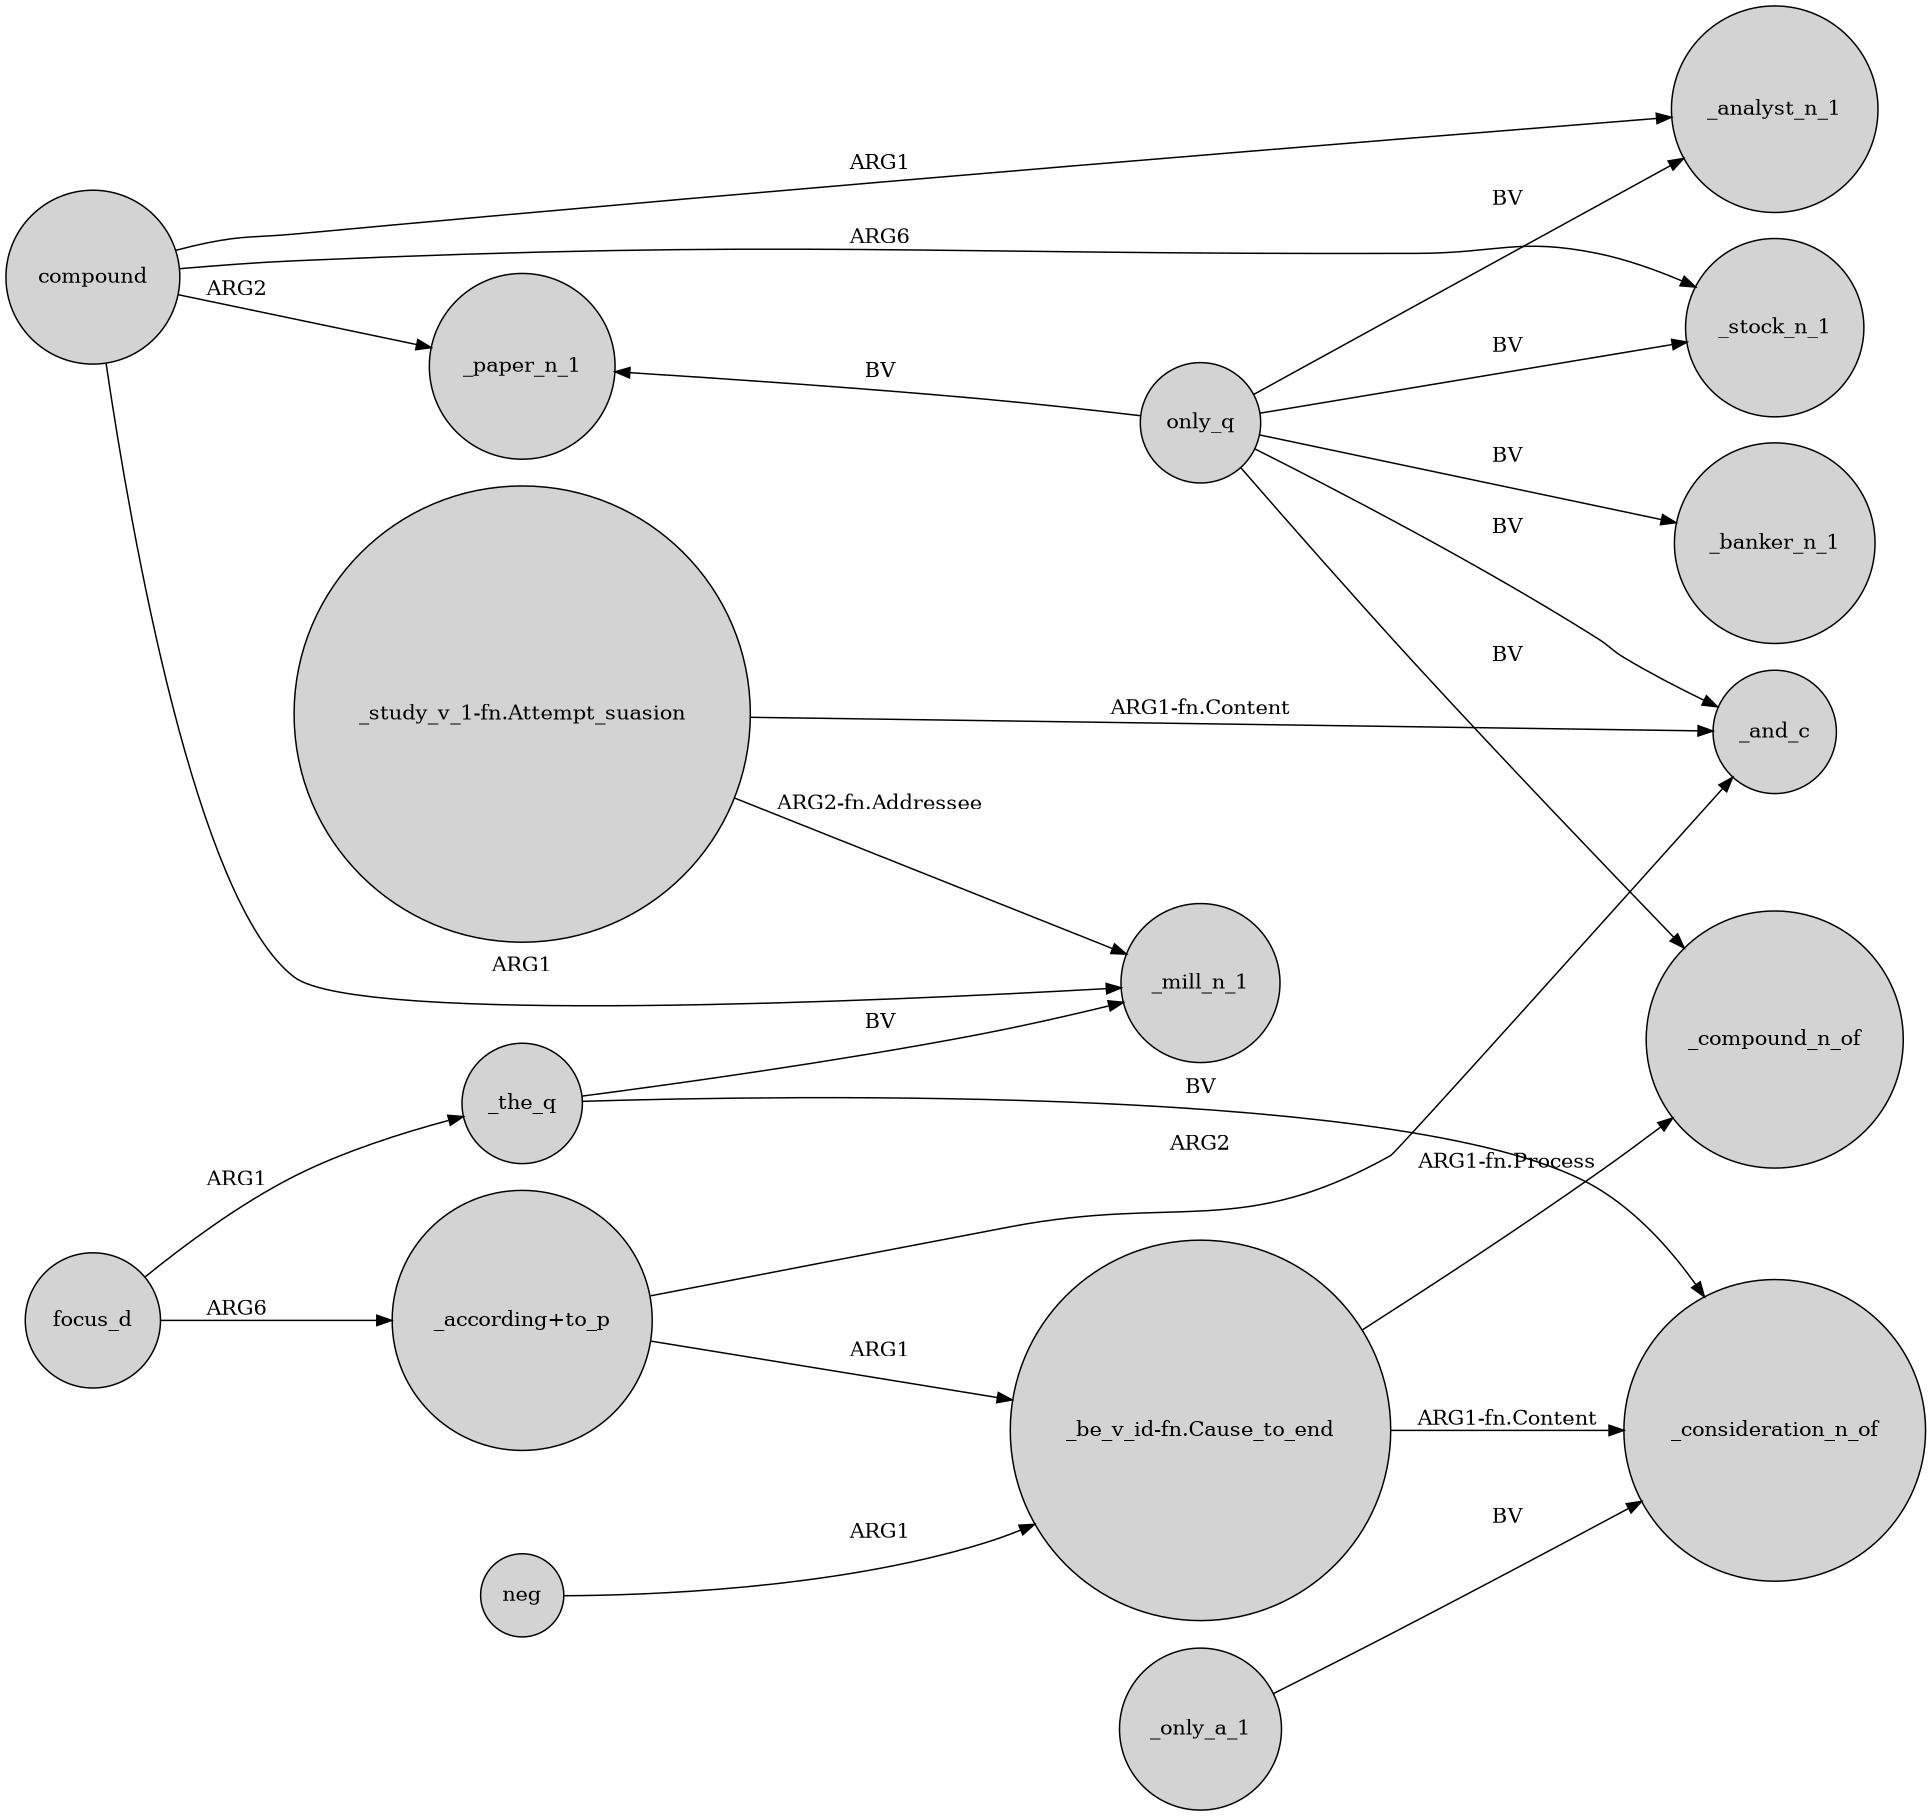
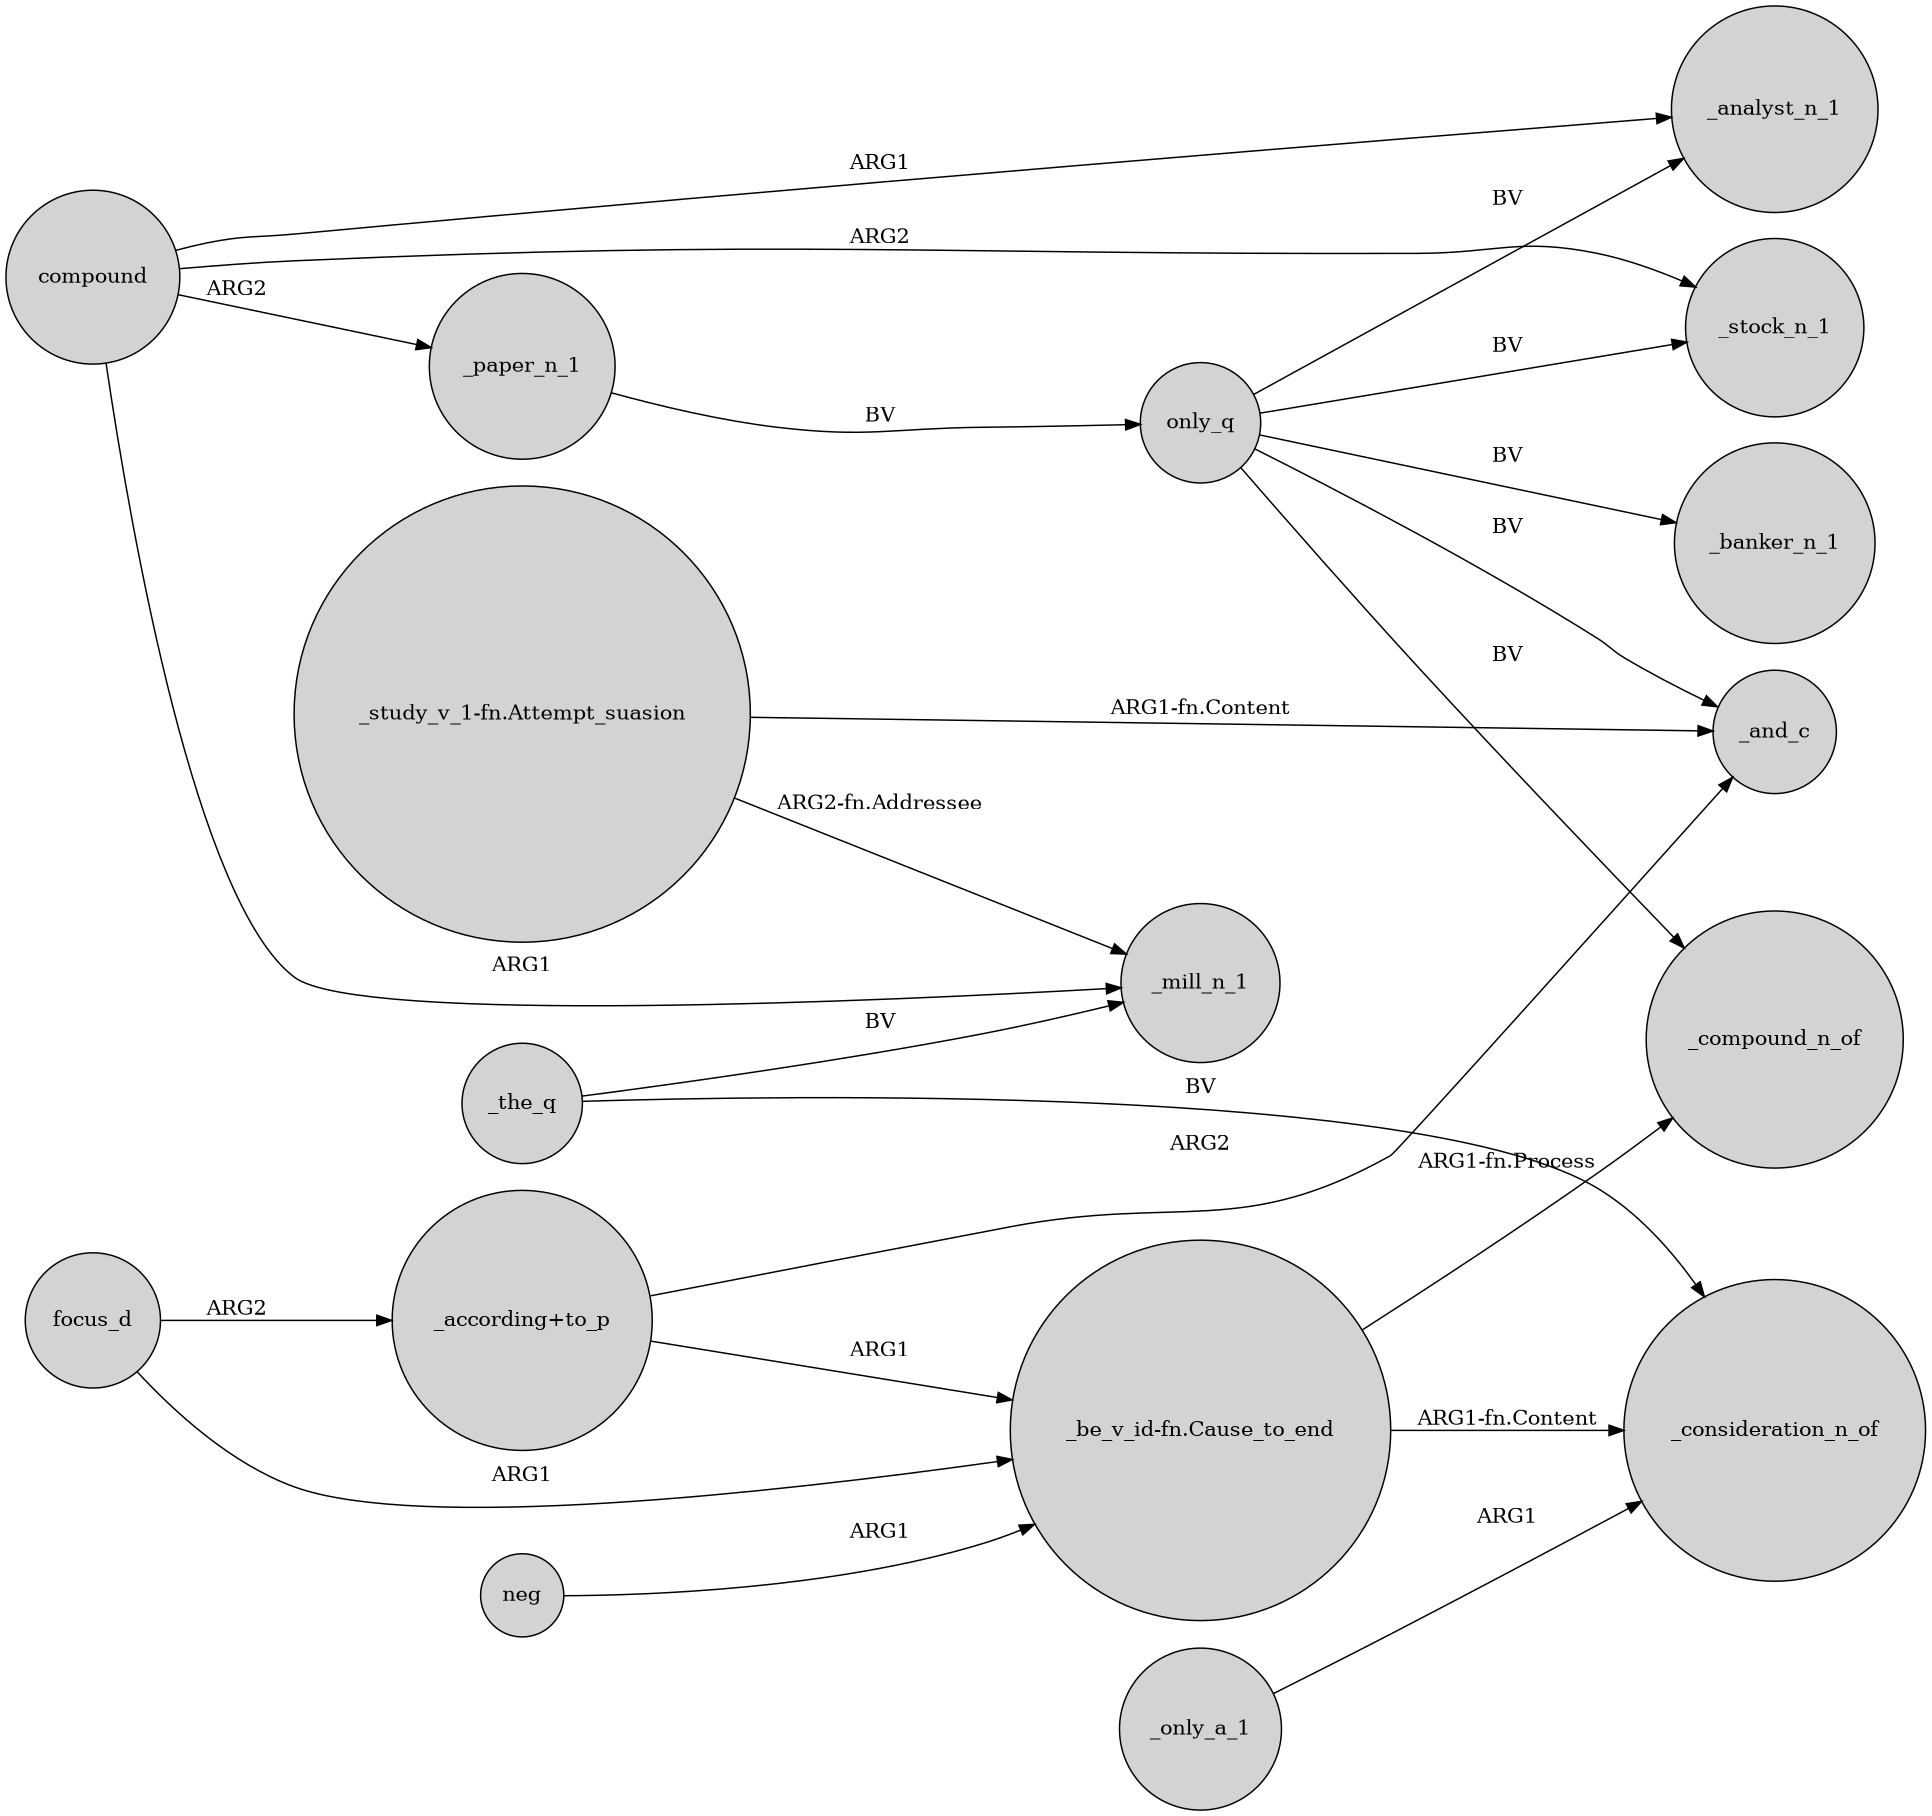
edge "compound" -> "_stock_n_1": label "ARG6" -> "ARG2"
edge "only_q" -> "_paper_n_1": reversed
edge "focus_d" -> "_the_q": now "focus_d" -> "_be_v_id-fn.Cause_to_end"
edge "focus_d" -> "_according+to_p": label "ARG6" -> "ARG2"
edge "_only_a_1" -> "_consideration_n_of": label "BV" -> "ARG1"
